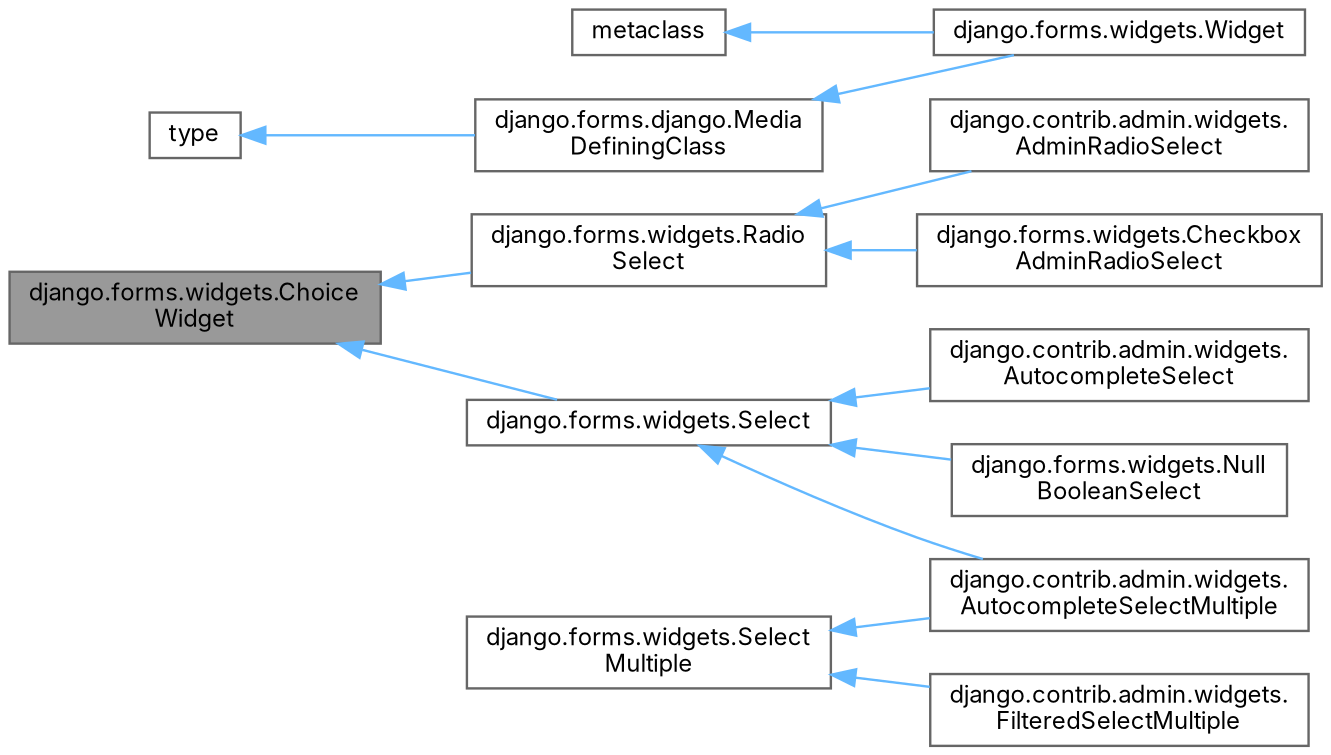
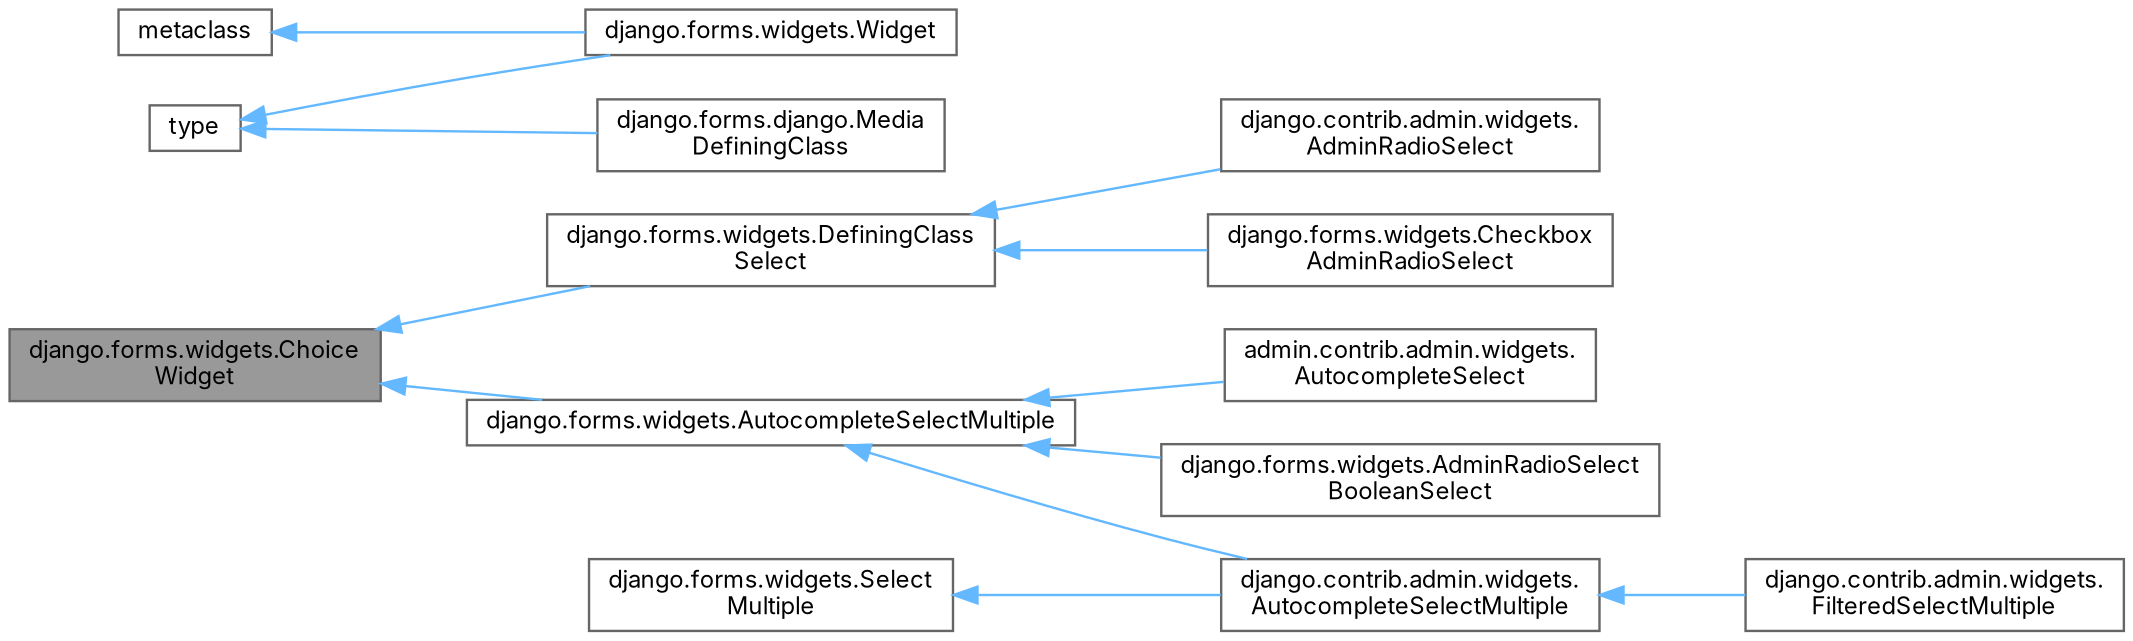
edge "django.forms.widgets.Widget" -> "django.forms.django.Media DefiningClass": now "django.forms.widgets.Widget" -> "type"
node "django.forms.widgets.Radio Select": label "django.forms.widgets.Radio Select" -> "django.forms.widgets.DefiningClass Select"
node "django.contrib.admin.widgets. AutocompleteSelect": label "django.contrib.admin.widgets. AutocompleteSelect" -> "admin.contrib.admin.widgets. AutocompleteSelect"
node "django.forms.widgets.Select": label "django.forms.widgets.Select" -> "django.forms.widgets.AutocompleteSelectMultiple"
node "django.forms.widgets.Null BooleanSelect": label "django.forms.widgets.Null BooleanSelect" -> "django.forms.widgets.AdminRadioSelect BooleanSelect"
edge "django.contrib.admin.widgets. FilteredSelectMultiple" -> "django.forms.widgets.Select Multiple": now "django.contrib.admin.widgets. FilteredSelectMultiple" -> "django.contrib.admin.widgets. AutocompleteSelectMultiple"
